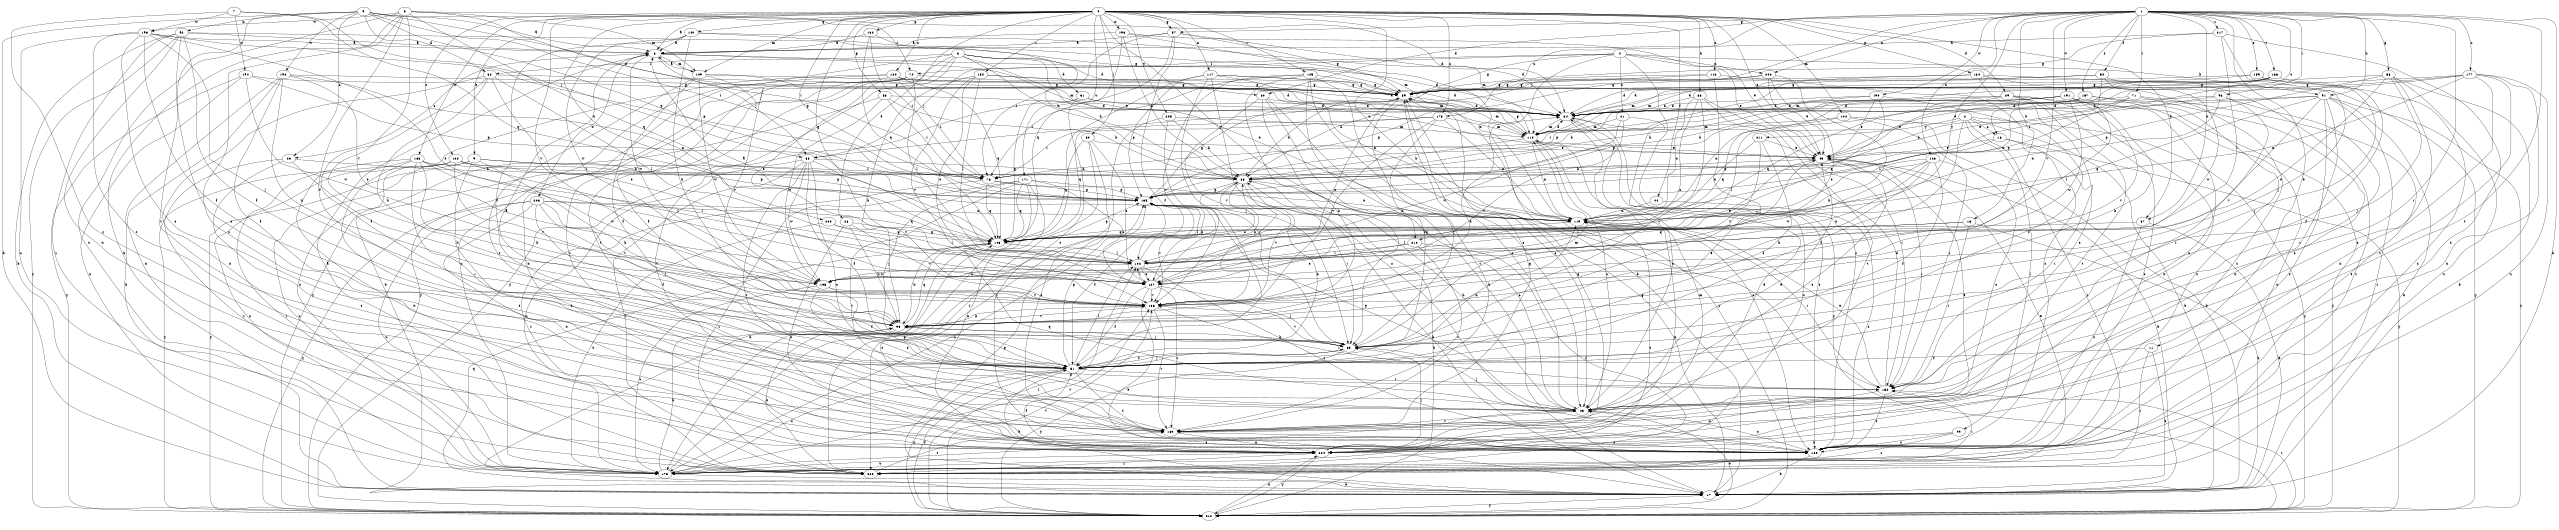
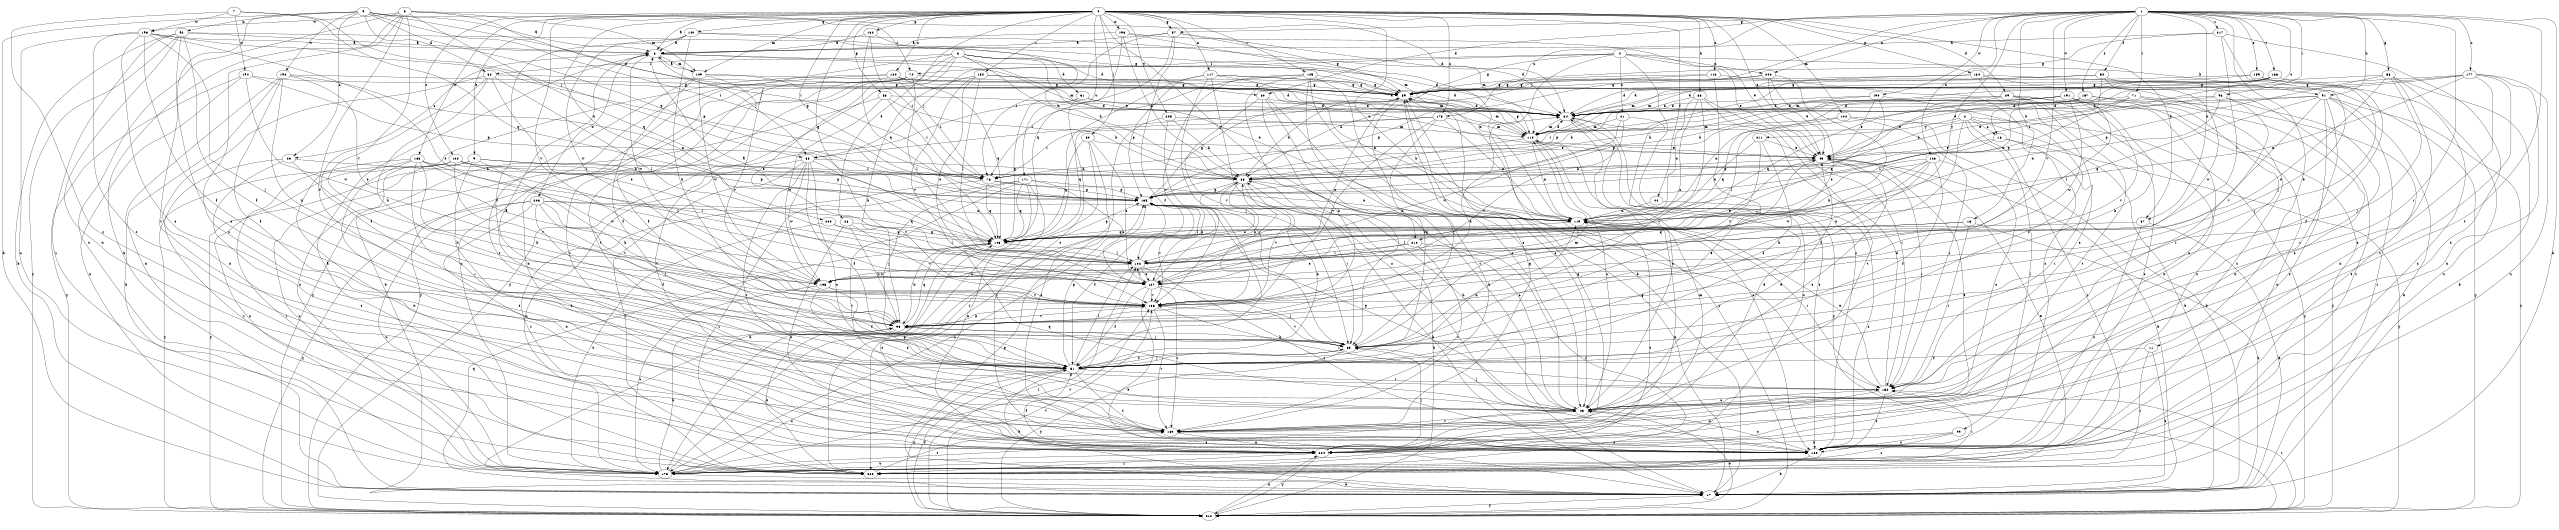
edge "152" -> "25": added, label "c"
